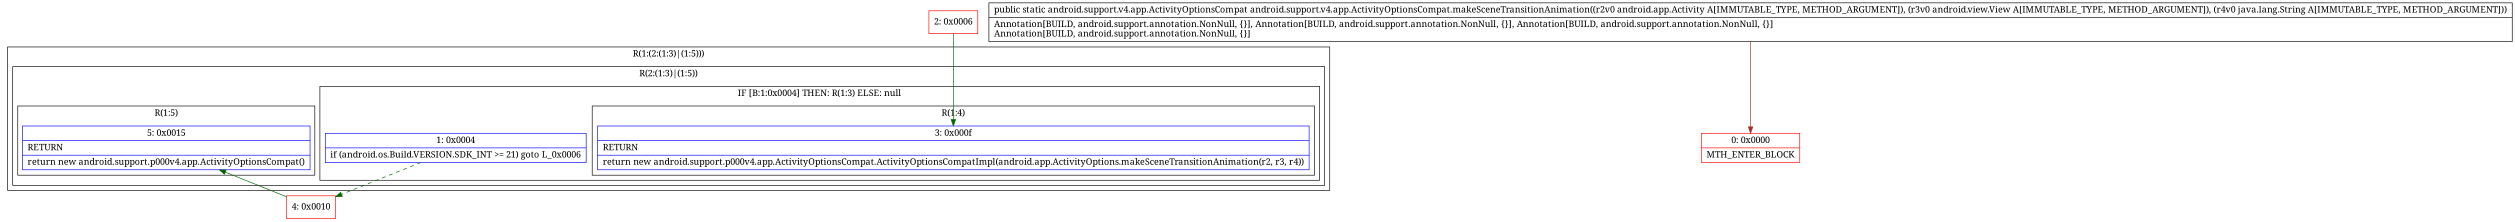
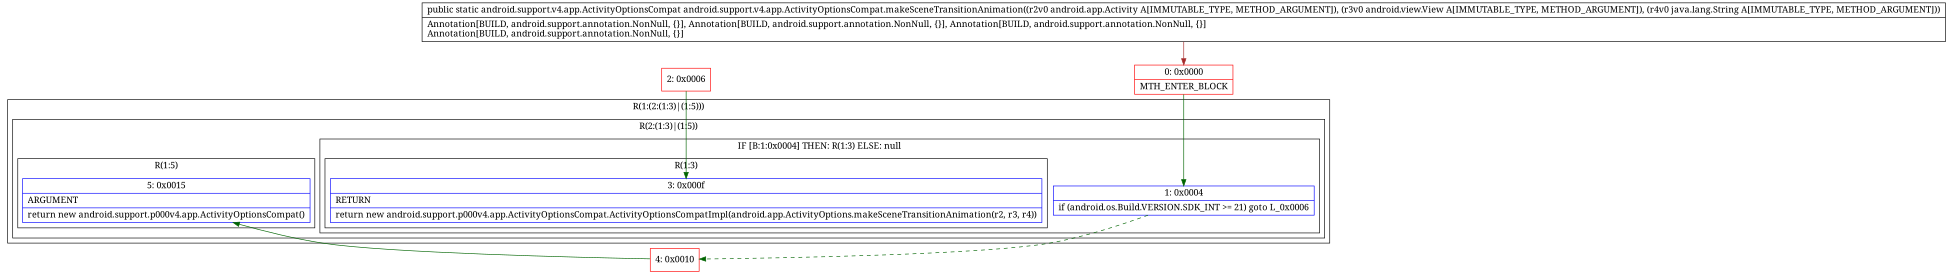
cluster "R(1:4)": label "R(1:4)" -> "R(1:3)"
edge "0: 0x0000" -> "1: 0x0004": added
node "5: 0x0015": text "RETURN" -> "ARGUMENT"
